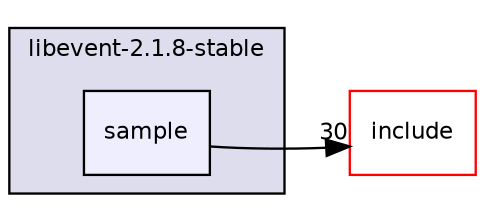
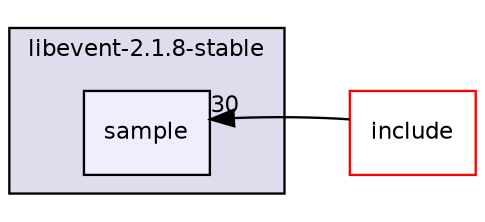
edge "sample" -> "include": reversed
